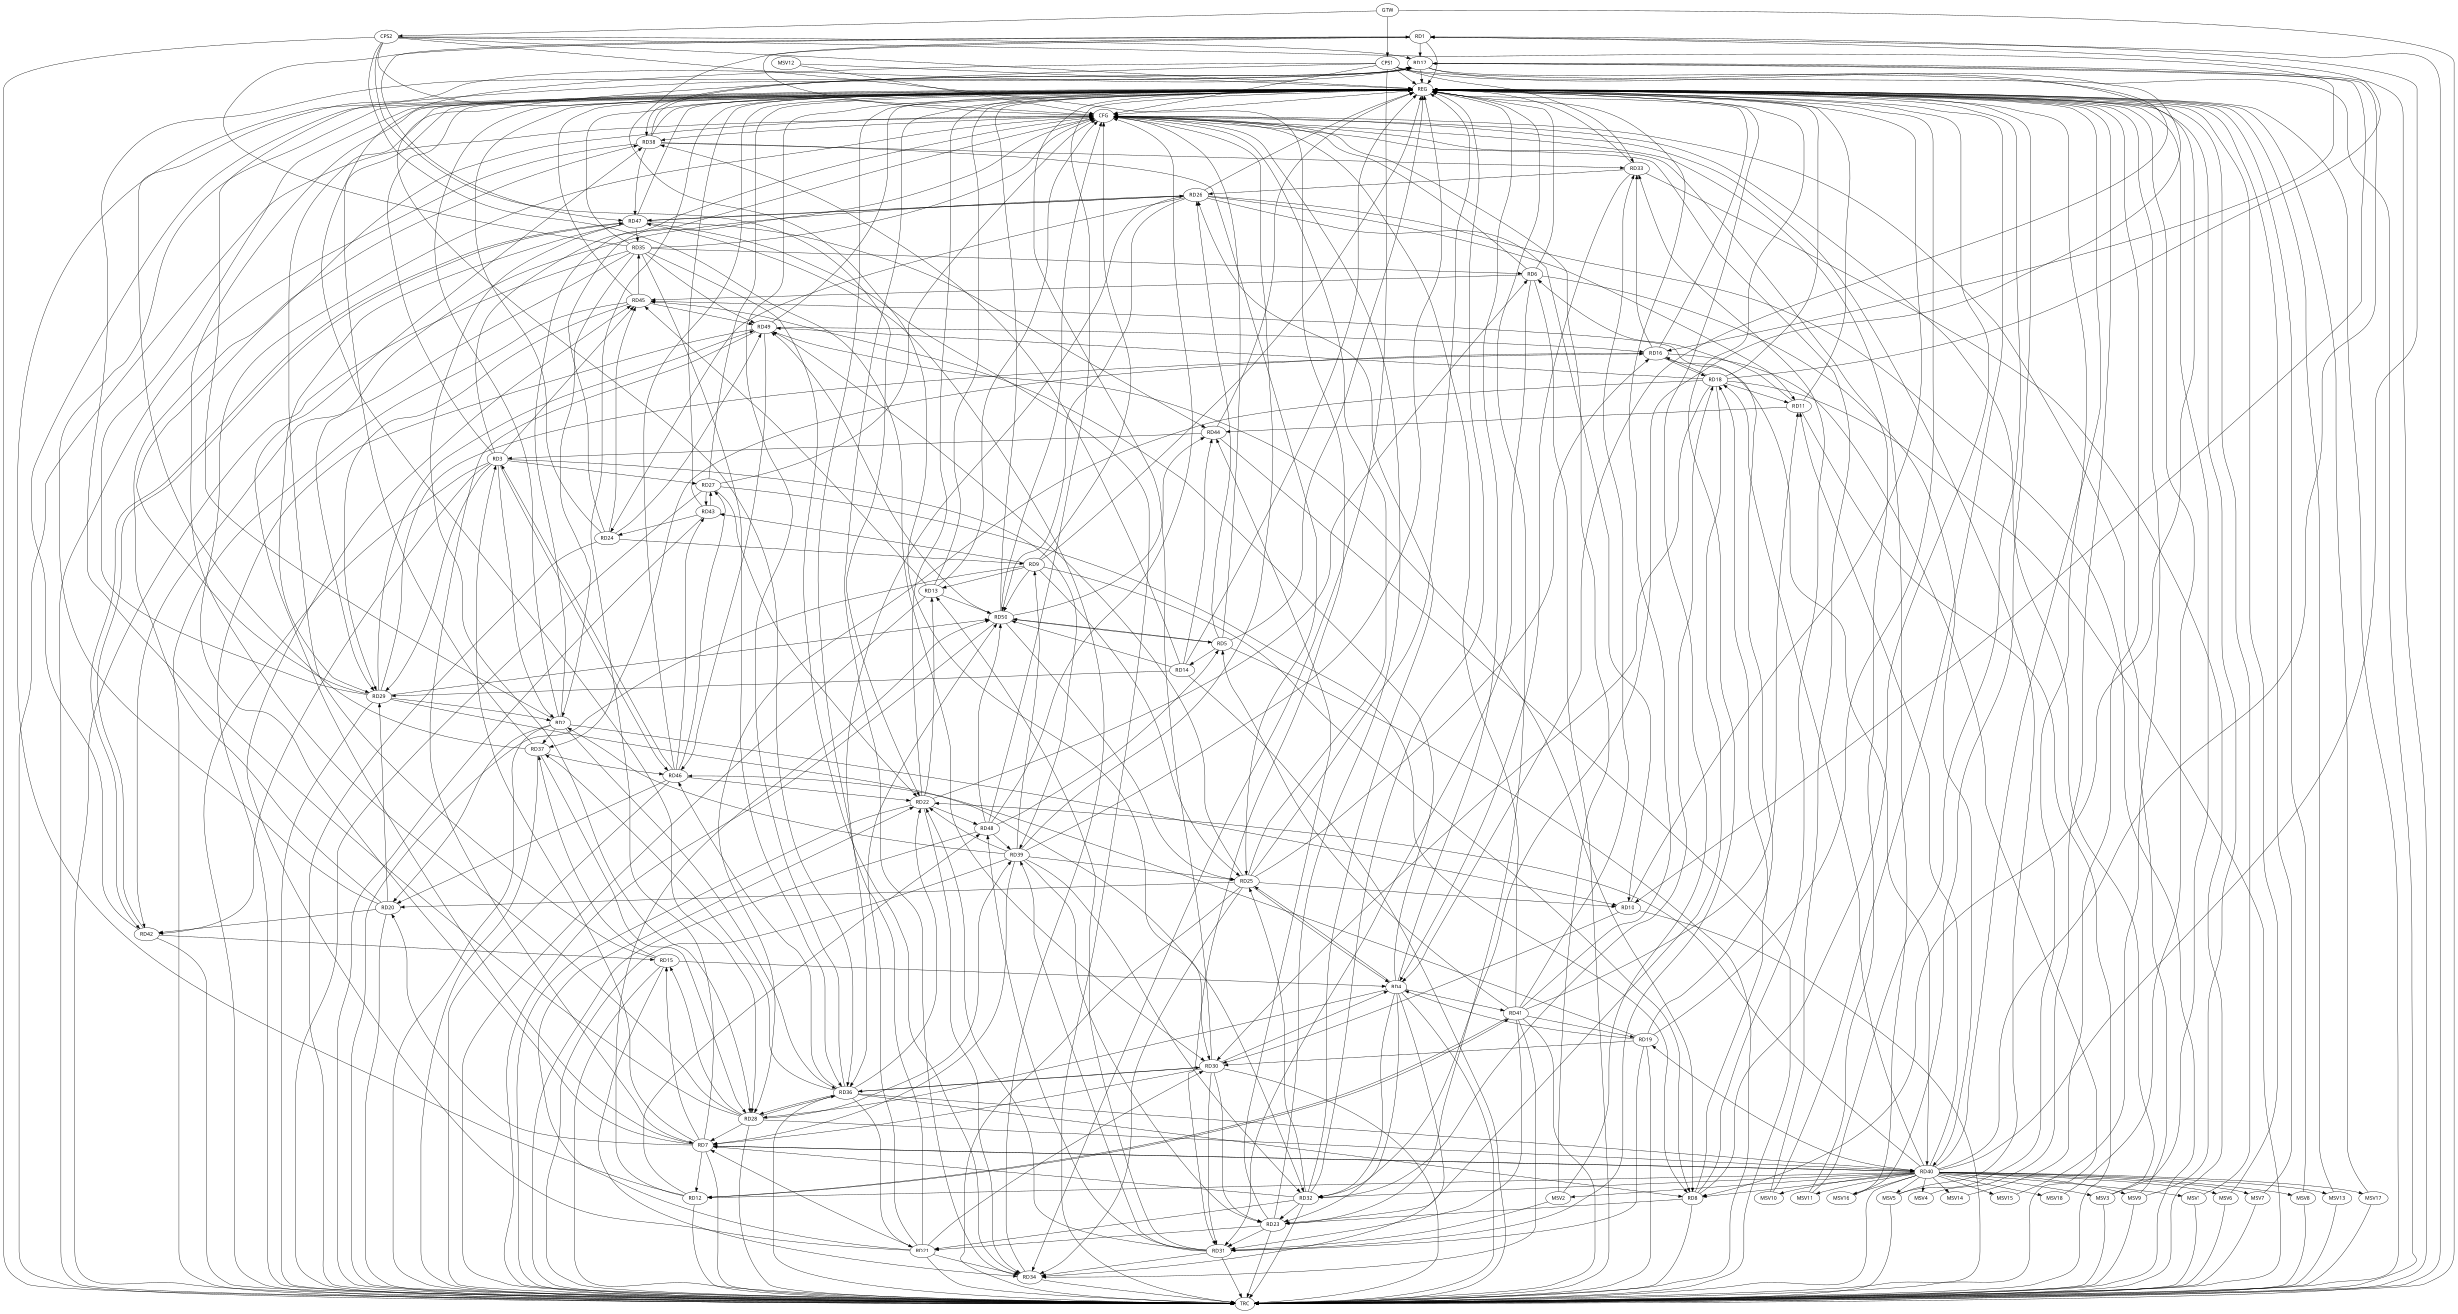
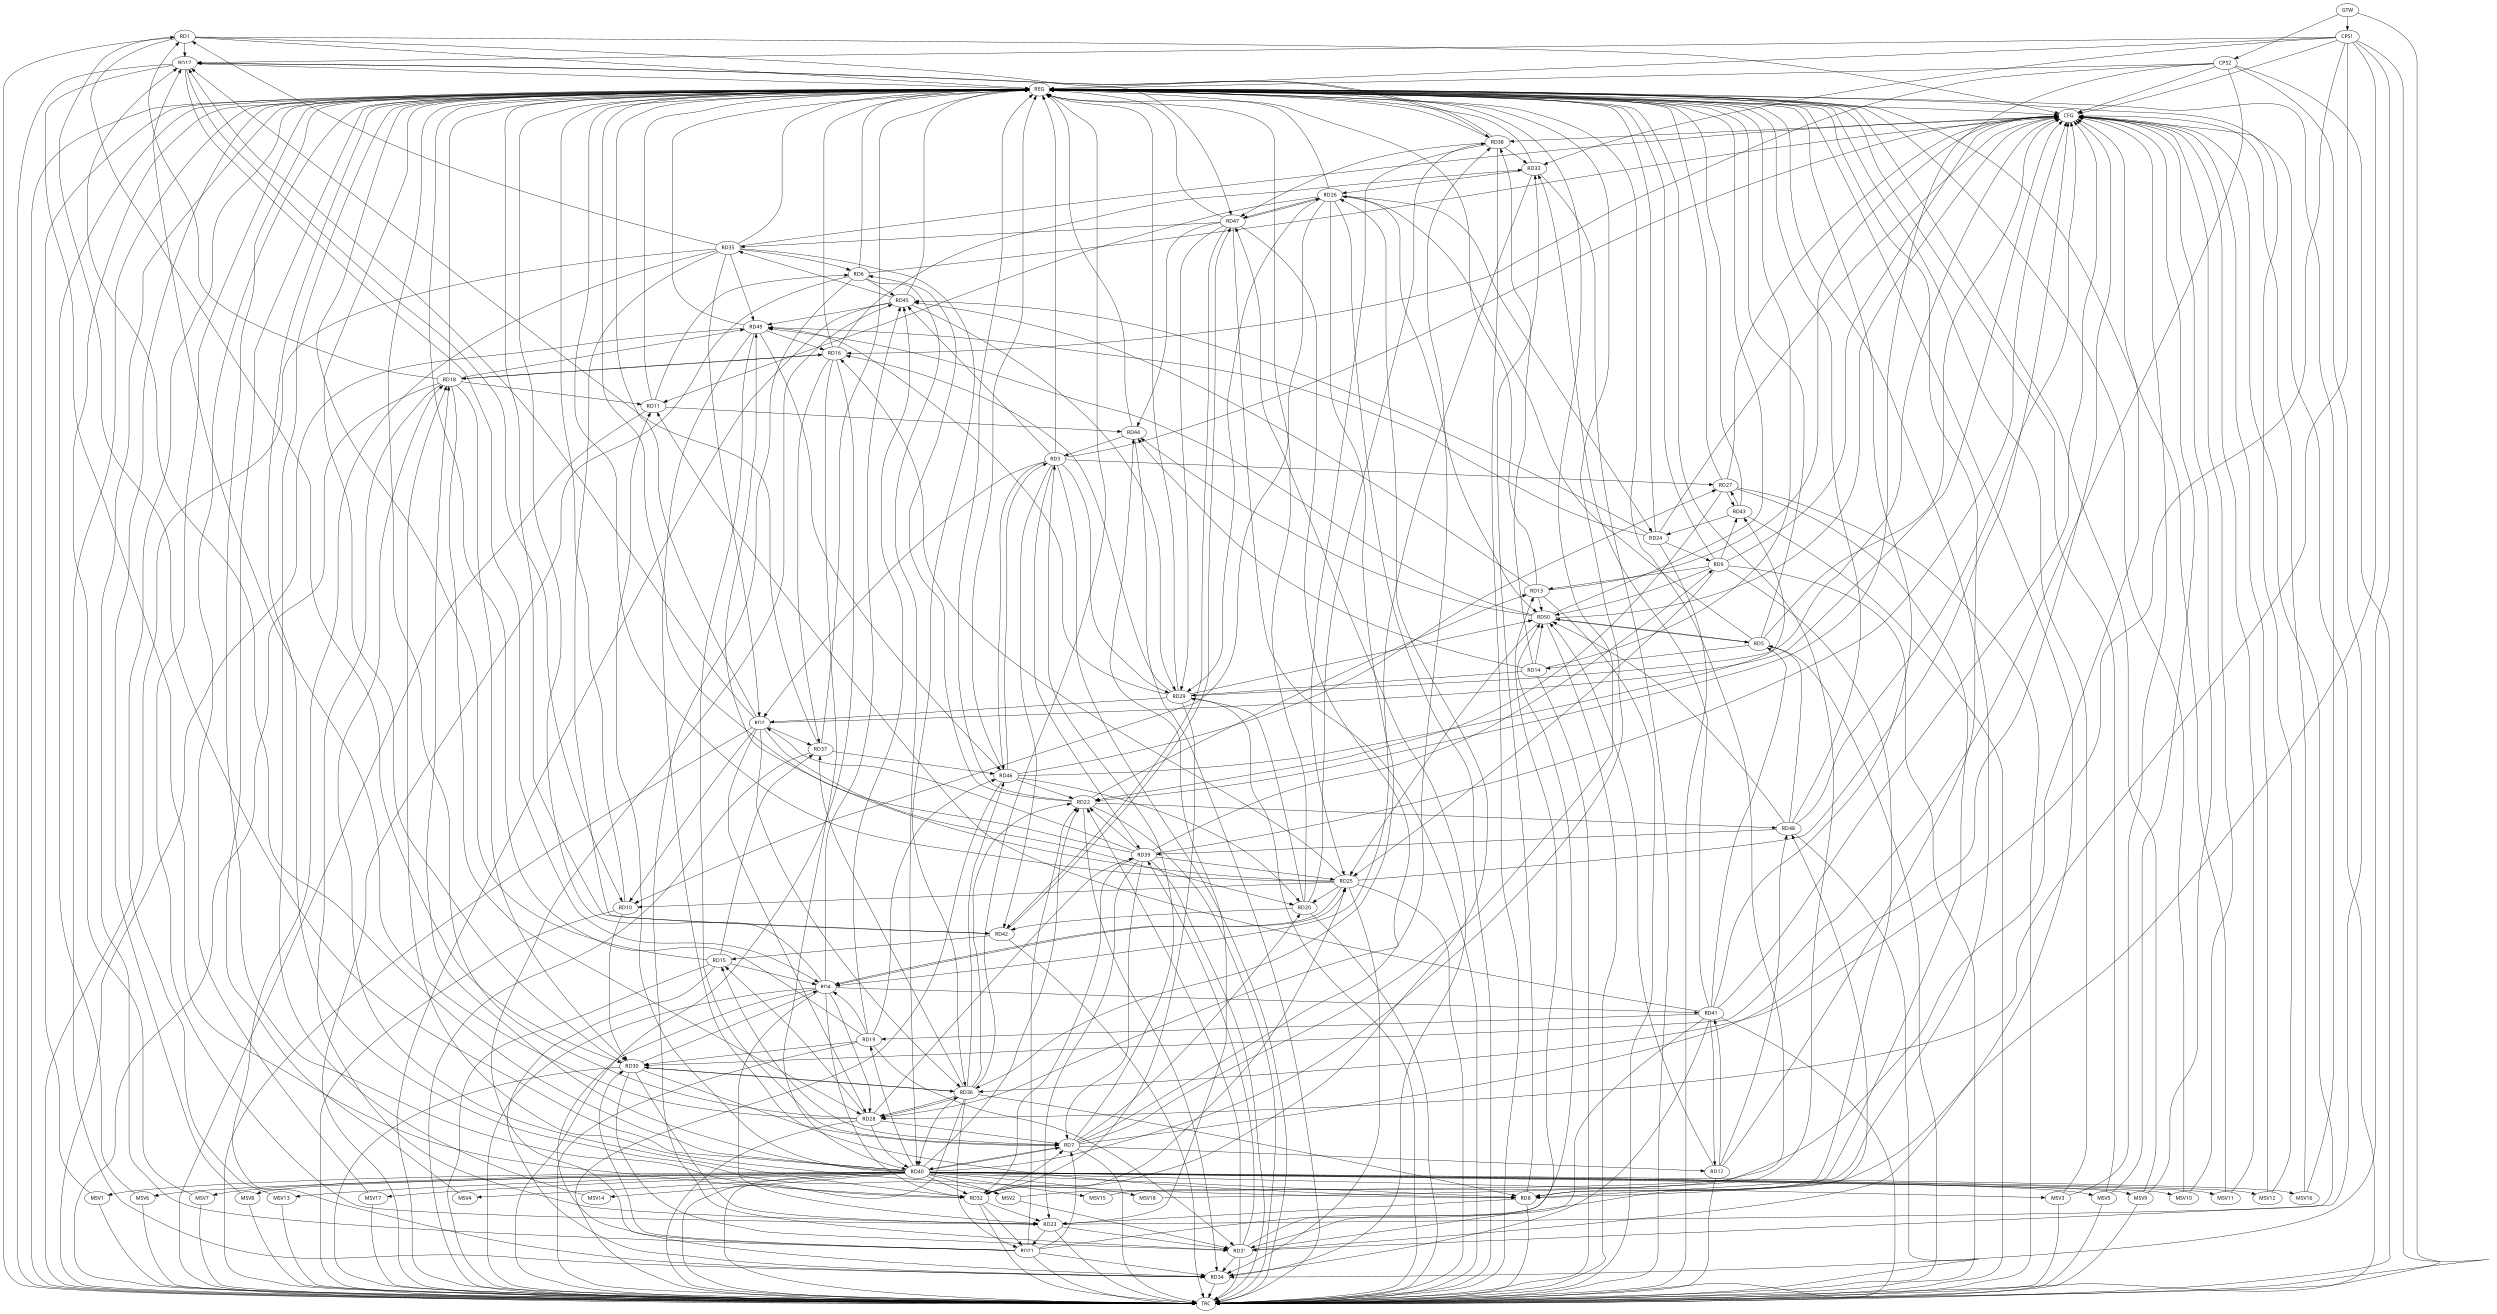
edge "CPS2" -> "RD17": now "CPS1" -> "RD17"
edge "RD37" -> "RD28": now "RD2" -> "RD28"
edge "RD40" -> "RD12": now "RD40" -> "MSV12"
